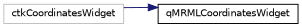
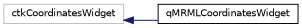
edge "ctkCoordinatesWidget" -> "qMRMLCoordinatesWidget": reversed
